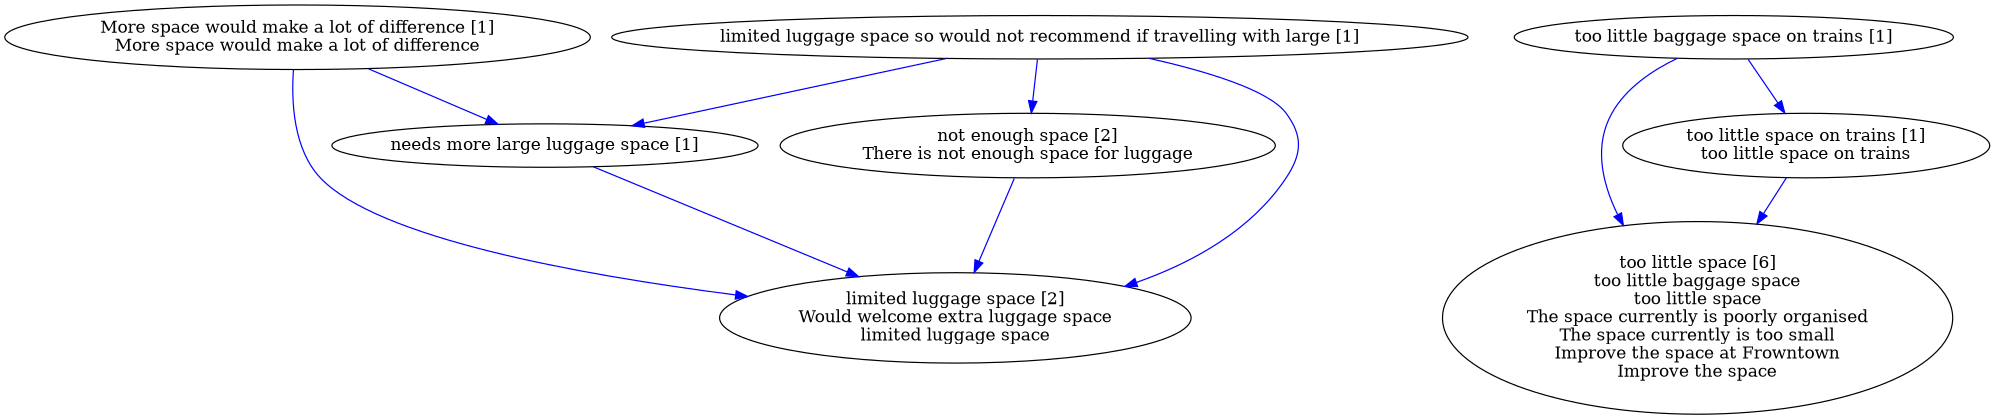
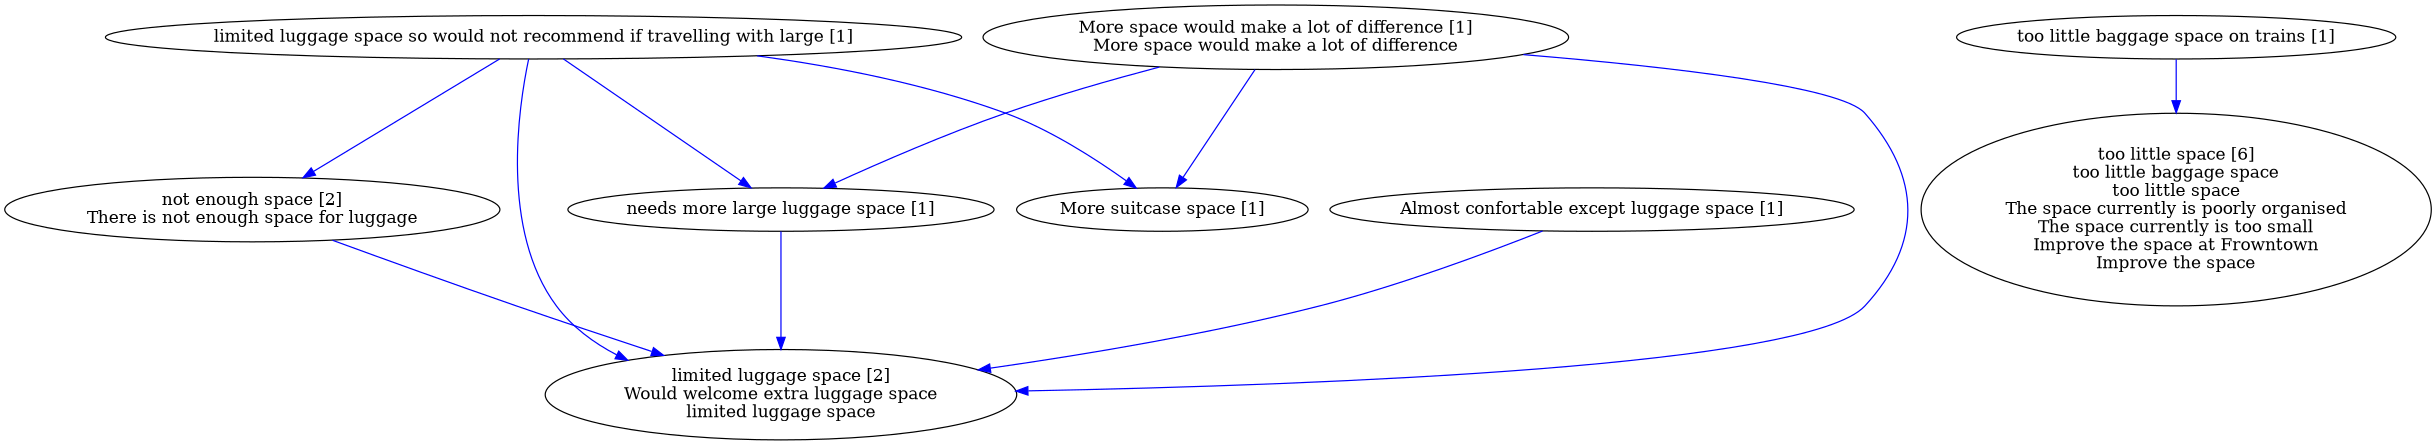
node "too little space on trains [1] too little space on trains": removed
node "More suitcase space [1]": added
node "Almost confortable except luggage space [1]": added
